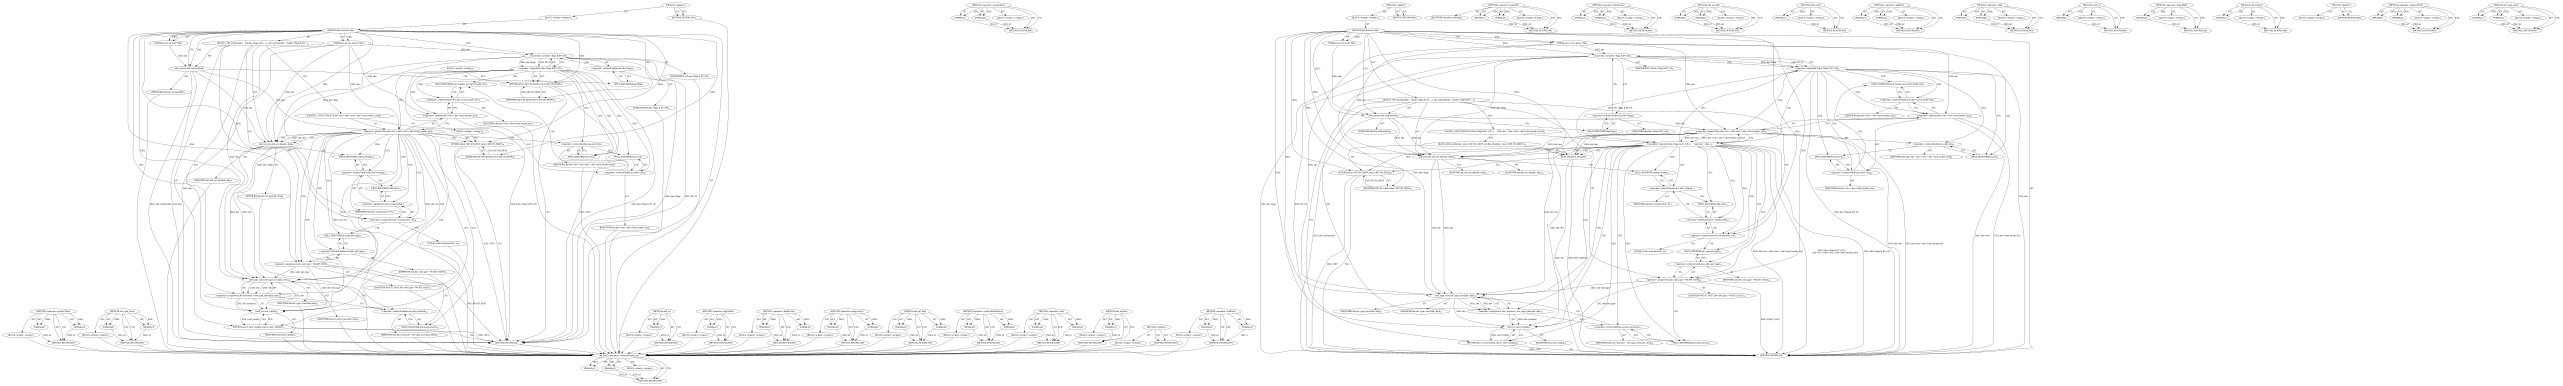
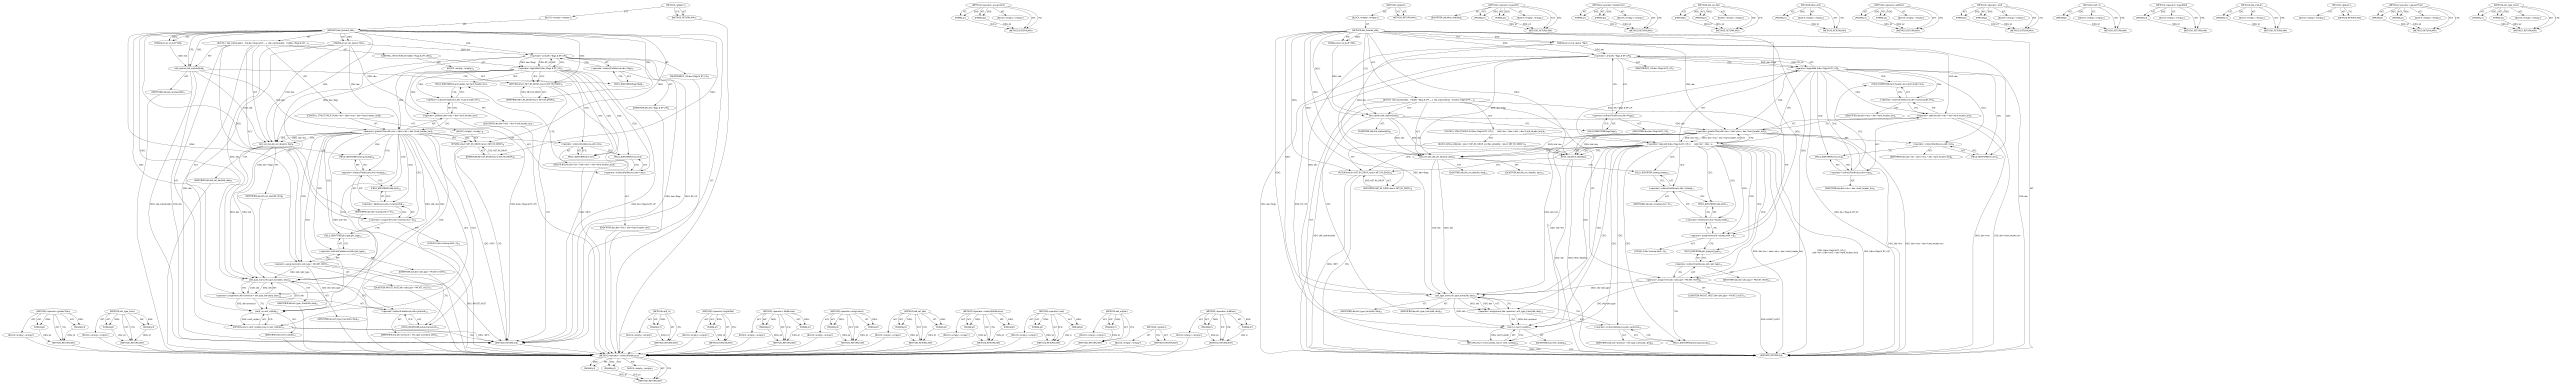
node "(CONTROL_STRUCTURE,IF,if (!(dev->flags & IFF_UP)))": added
